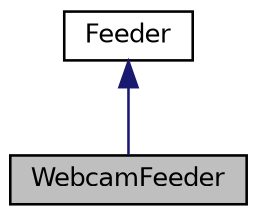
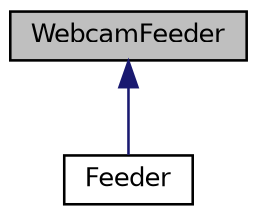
edge "WebcamFeeder" -> "Feeder": reversed
